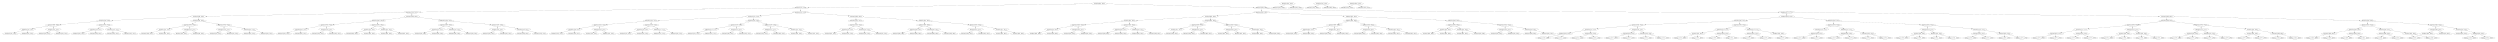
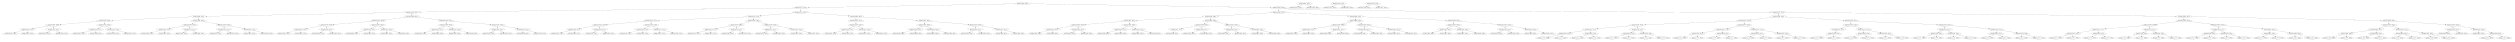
node "Node{data=[8737, 8737]}": added
